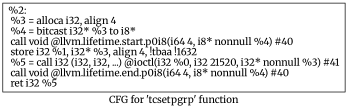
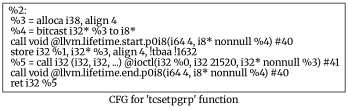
node "%2:": text "%3 = alloca i32, align 4" -> "%3 = alloca i38, align 4"
